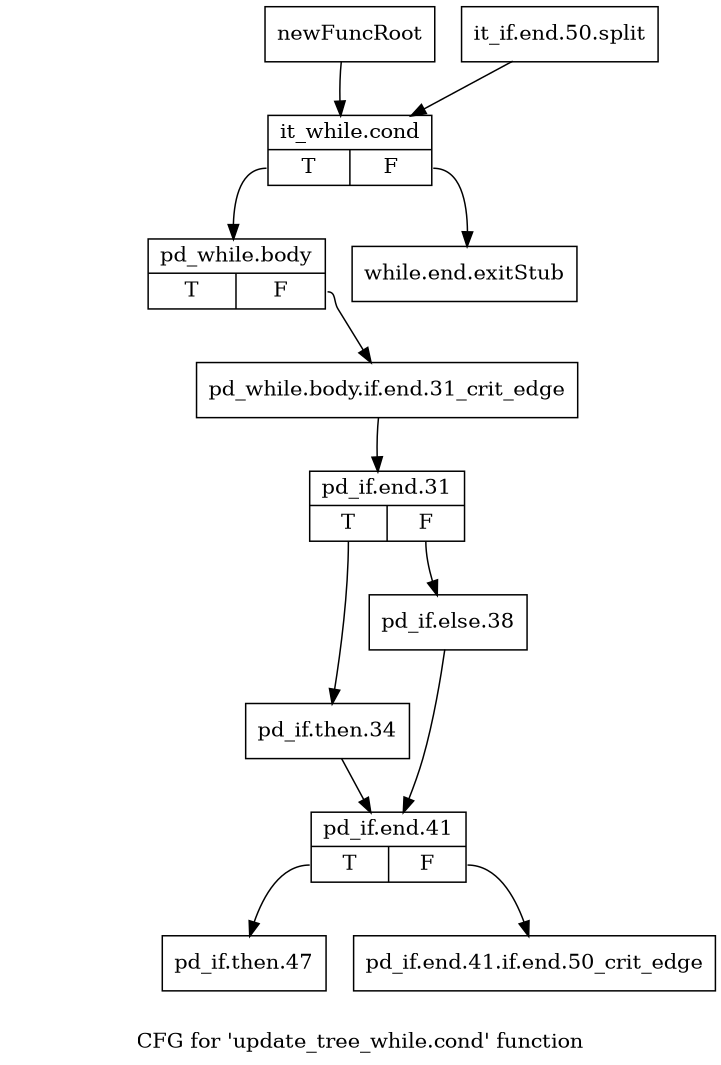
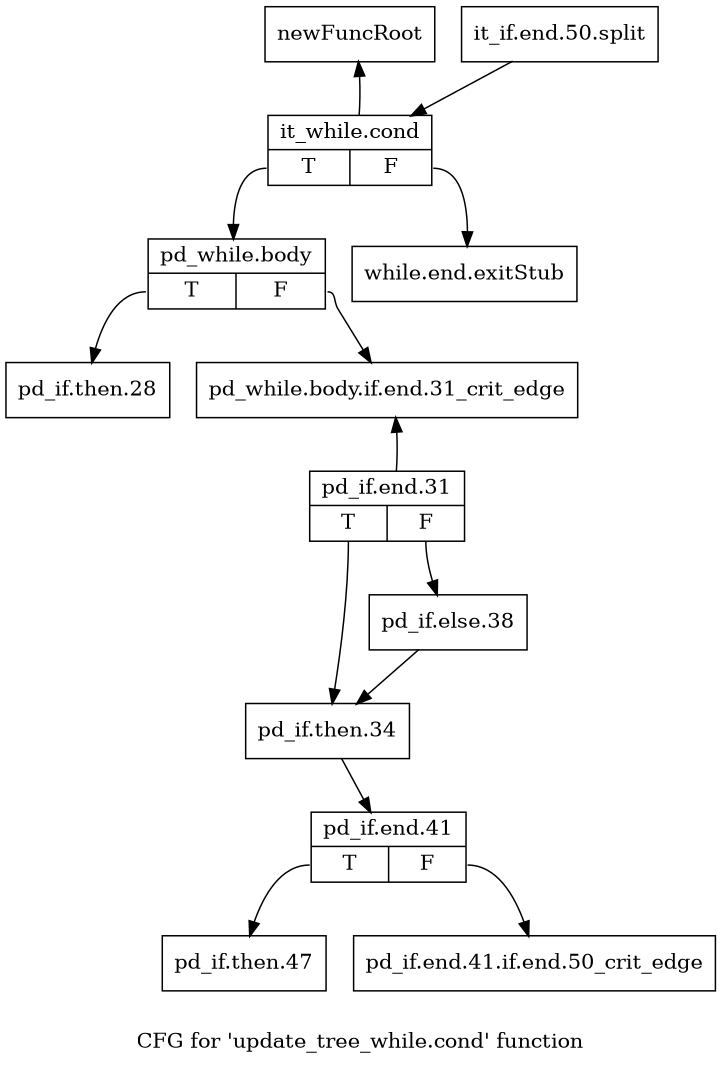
edge "newFuncRoot" -> "it_while.cond": reversed
node "pd_if.then.28": added
edge "pd_while.body.if.end.31_crit_edge" -> "pd_if.end.31": reversed
edge "pd_if.else.38" -> "pd_if.end.41": now "pd_if.else.38" -> "pd_if.then.34"
